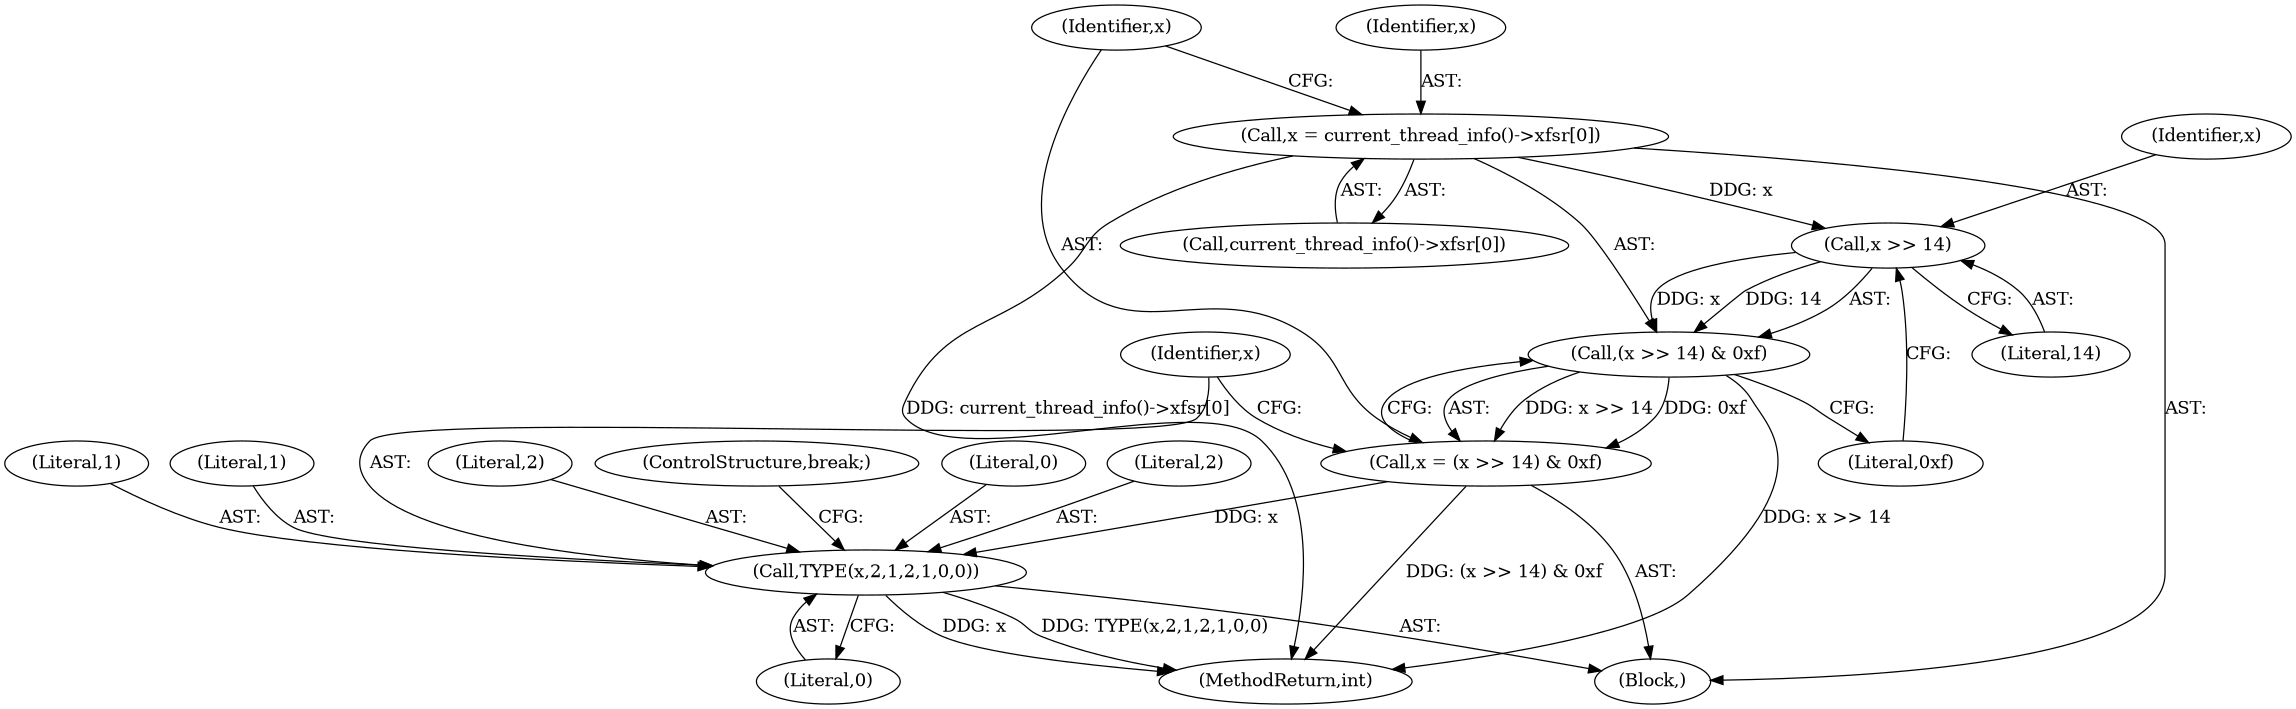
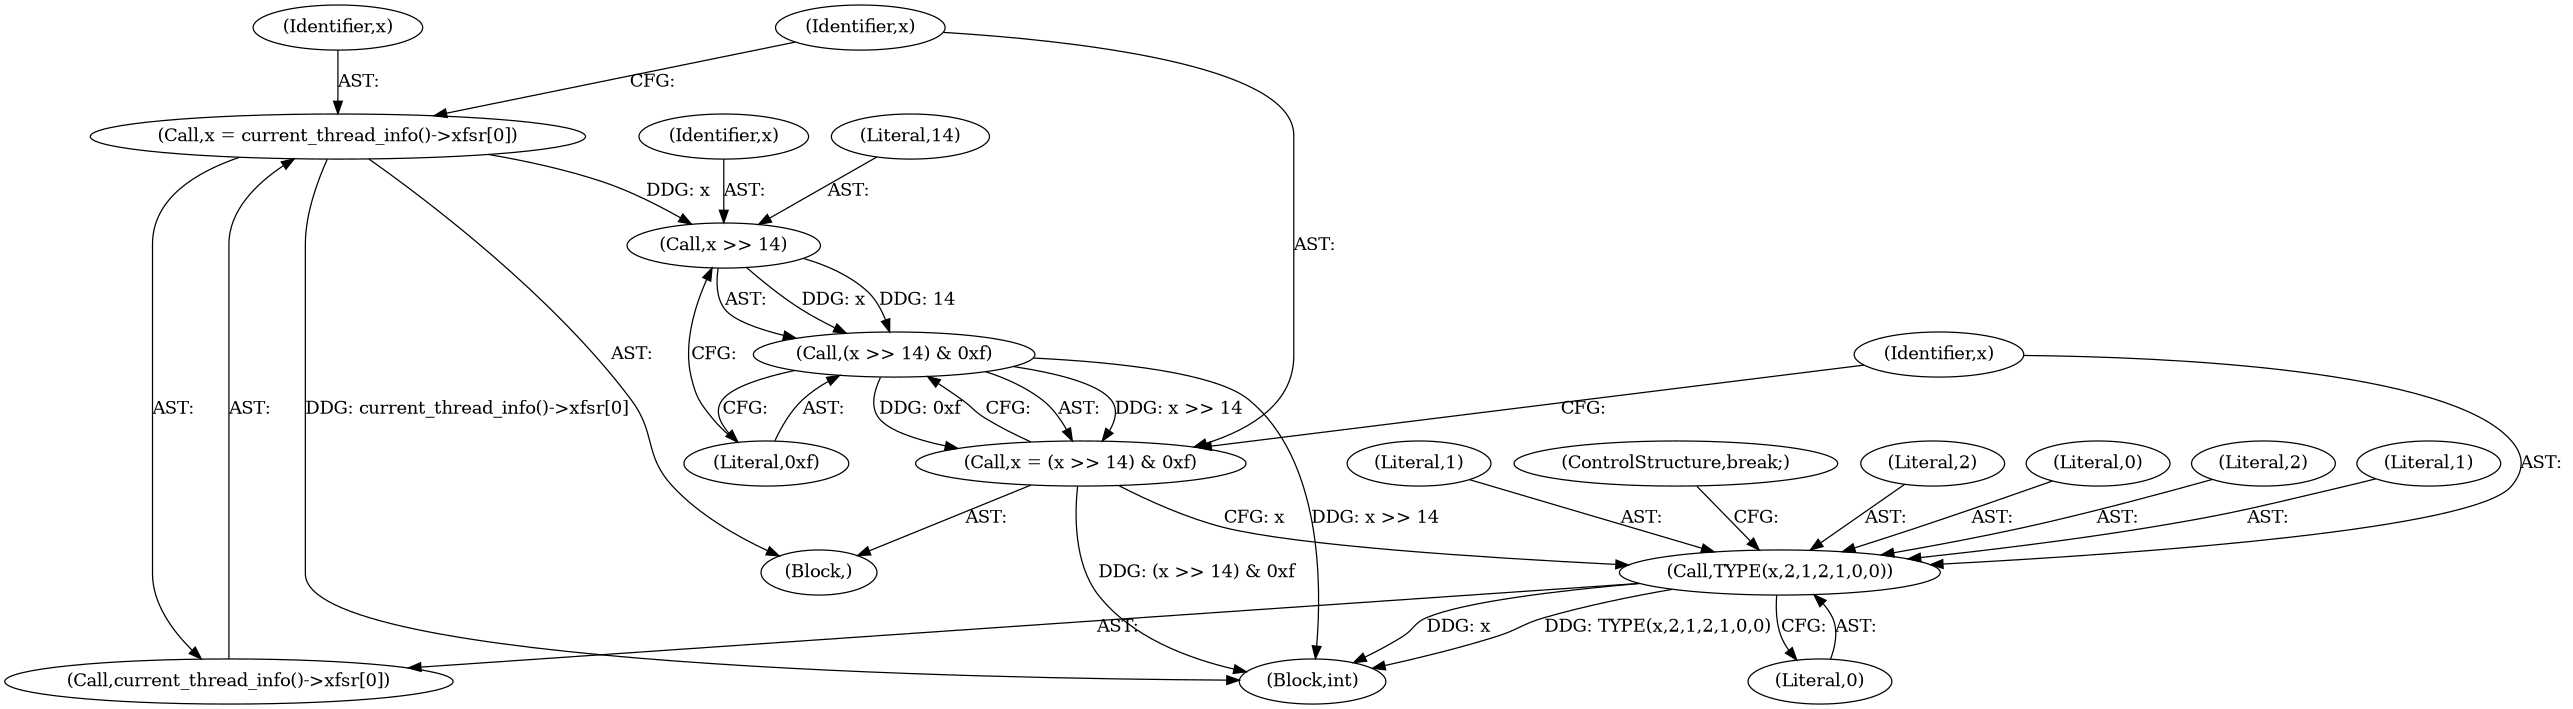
edge "(Call,x = current_thread_info()->xfsr[0])" -> "(Call,(x >> 14) & 0xf)": now "(Literal,0xf)" -> "(Call,(x >> 14) & 0xf)"
edge "(Call,x >> 14)" -> "(Literal,14)": removed, label "CFG:"
edge "(Call,x = (x >> 14) & 0xf)" -> "(Call,TYPE(x,2,1,2,1,0,0))": label "DDG: x" -> "CFG: x"
edge "(Call,TYPE(x,2,1,2,1,0,0))" -> "(Block,)": now "(Call,TYPE(x,2,1,2,1,0,0))" -> "(Call,current_thread_info()->xfsr[0])"
node "(MethodReturn,int)": label "(MethodReturn,int)" -> "(Block,int)"
